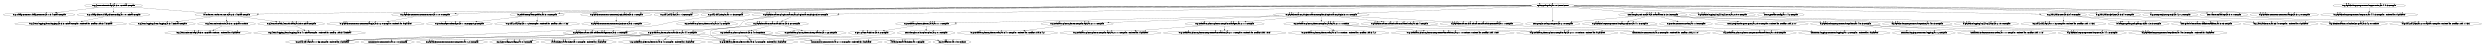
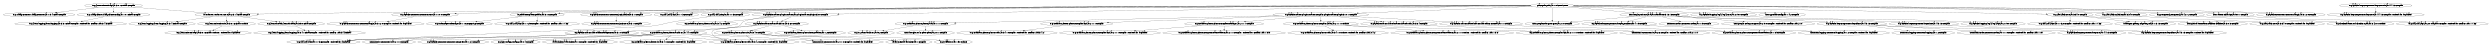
node "org-codec:commons-codec:jar:1.15:compile": label "org-codec:commons-codec:jar:1.15:compile" -> "commons-codec:commons-codec:jar:1.15:compile"
node "org.codehaus.plexus:plexus-io:jar:3.4.0:httpmime": label "org.codehaus.plexus:plexus-io:jar:3.4.0:httpmime" -> "org.codehaus.plexus:plexus-io:jar:3.4.0:compile"
